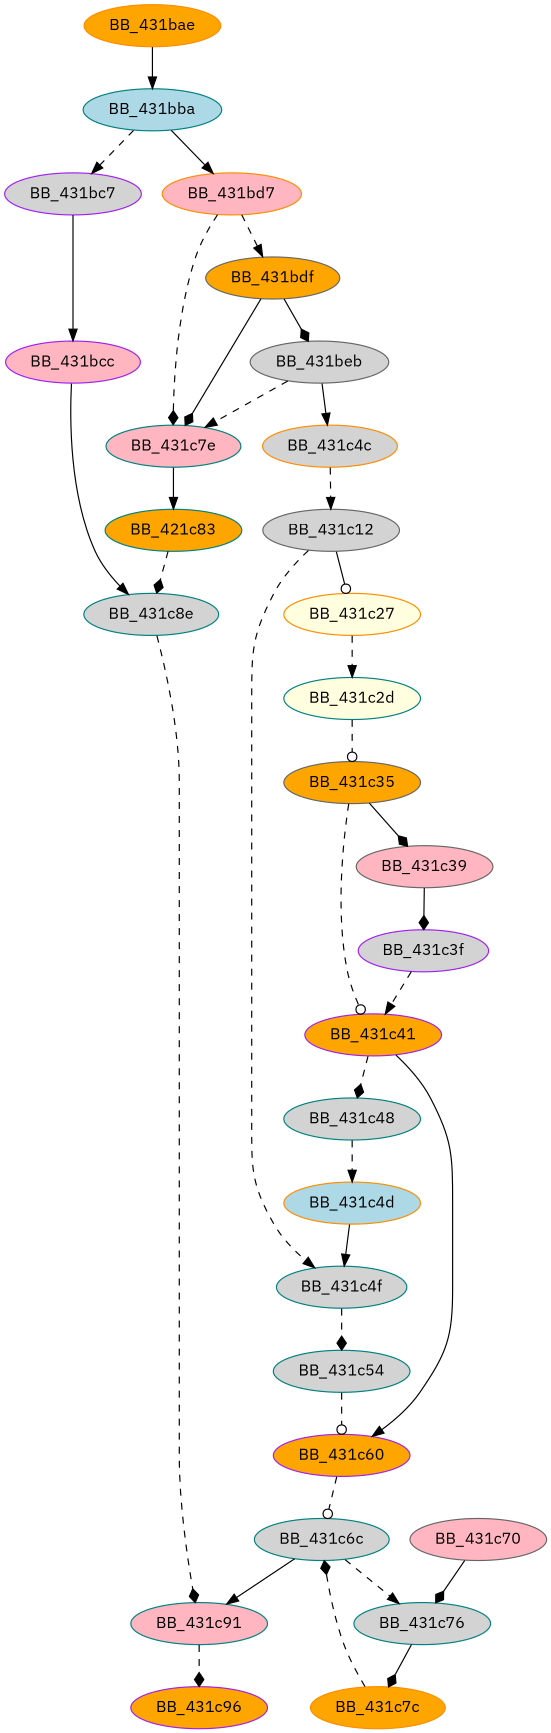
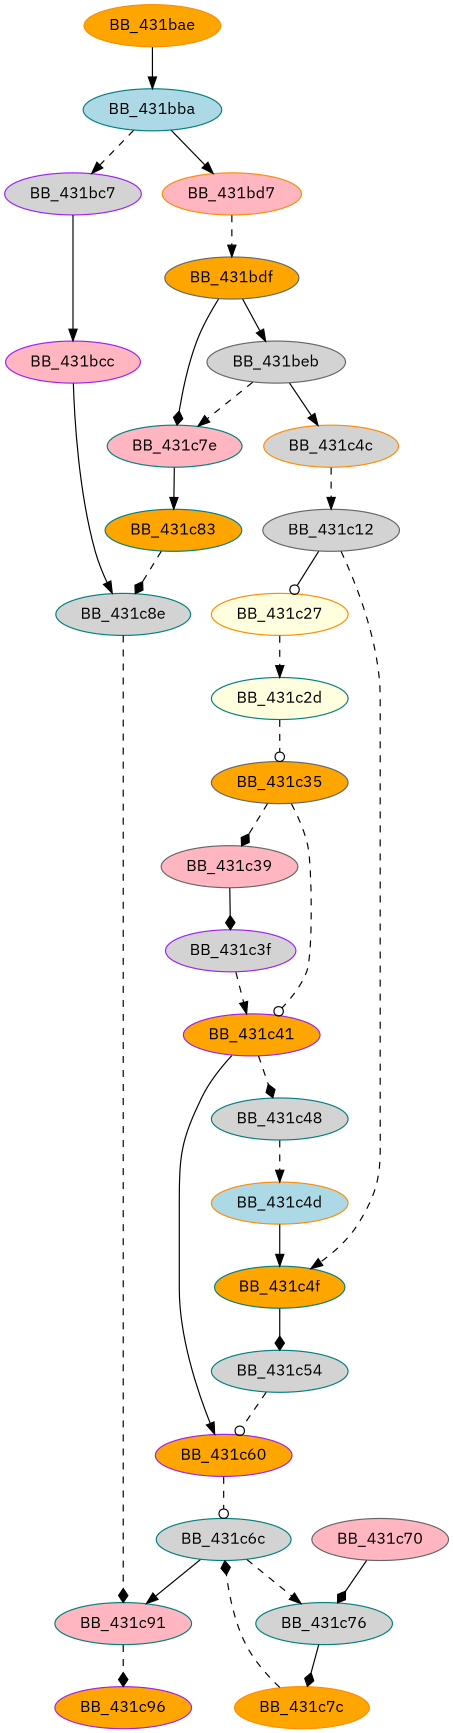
edge "BB_431bd7" -> "BB_431c7e": removed
edge "BB_431bdf" -> "BB_431beb": arrowhead diamond -> normal
node "BB_421c83": label "BB_421c83" -> "BB_431c83"
edge "BB_431c35" -> "BB_431c39": style solid -> dashed
node "BB_431c4f": fillcolor lightgrey -> orange
edge "BB_431c4f" -> "BB_431c54": style dashed -> solid
